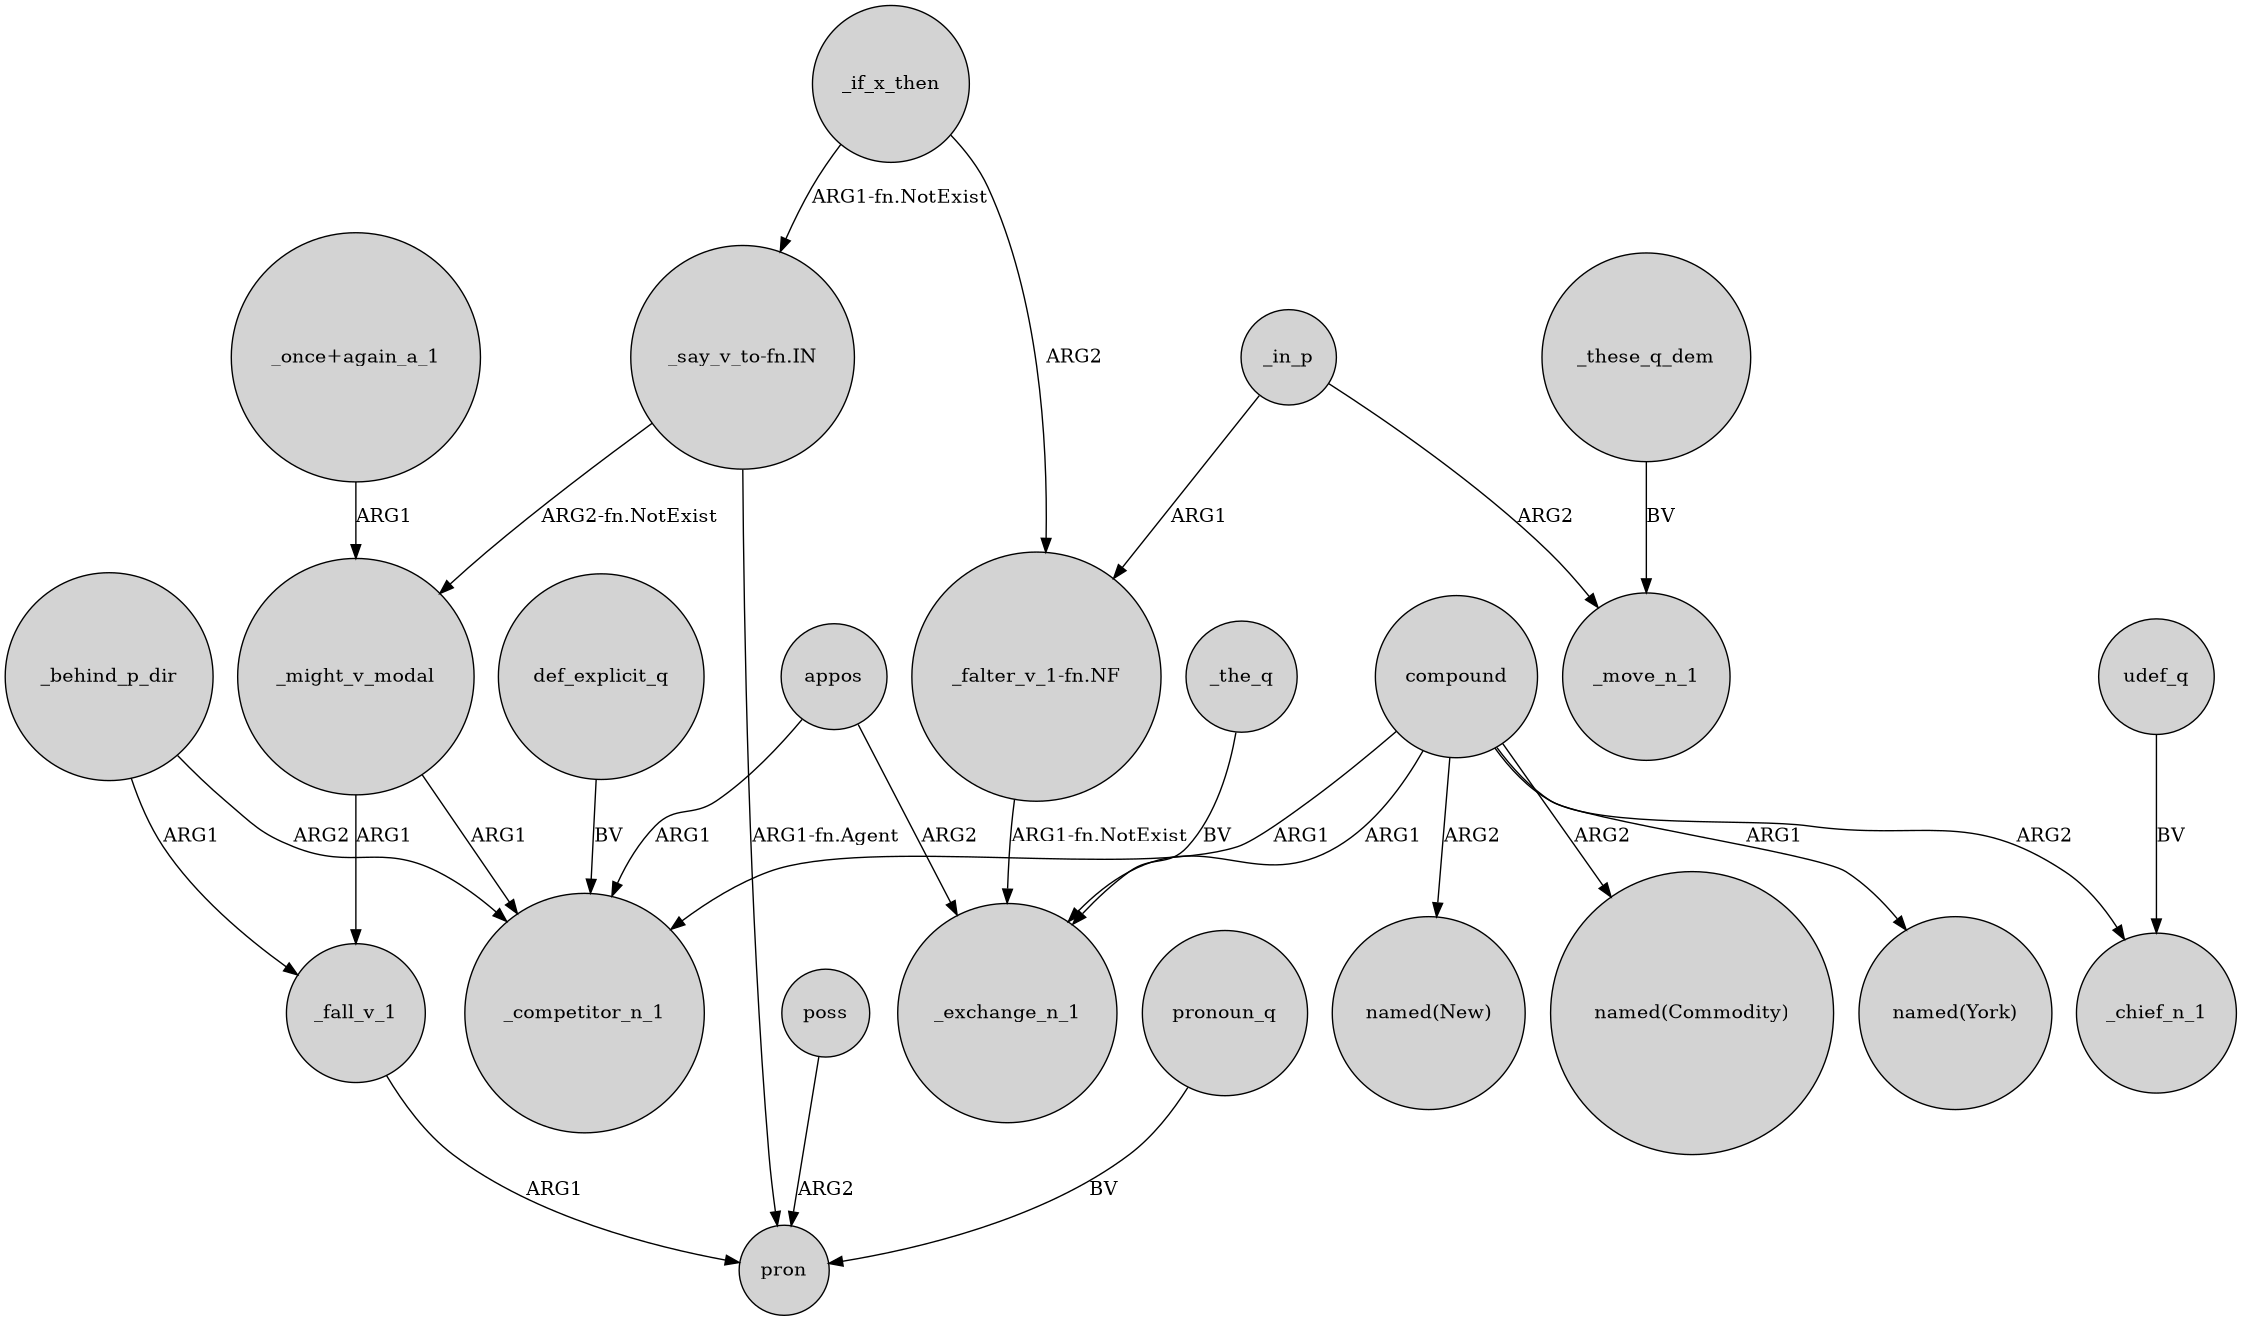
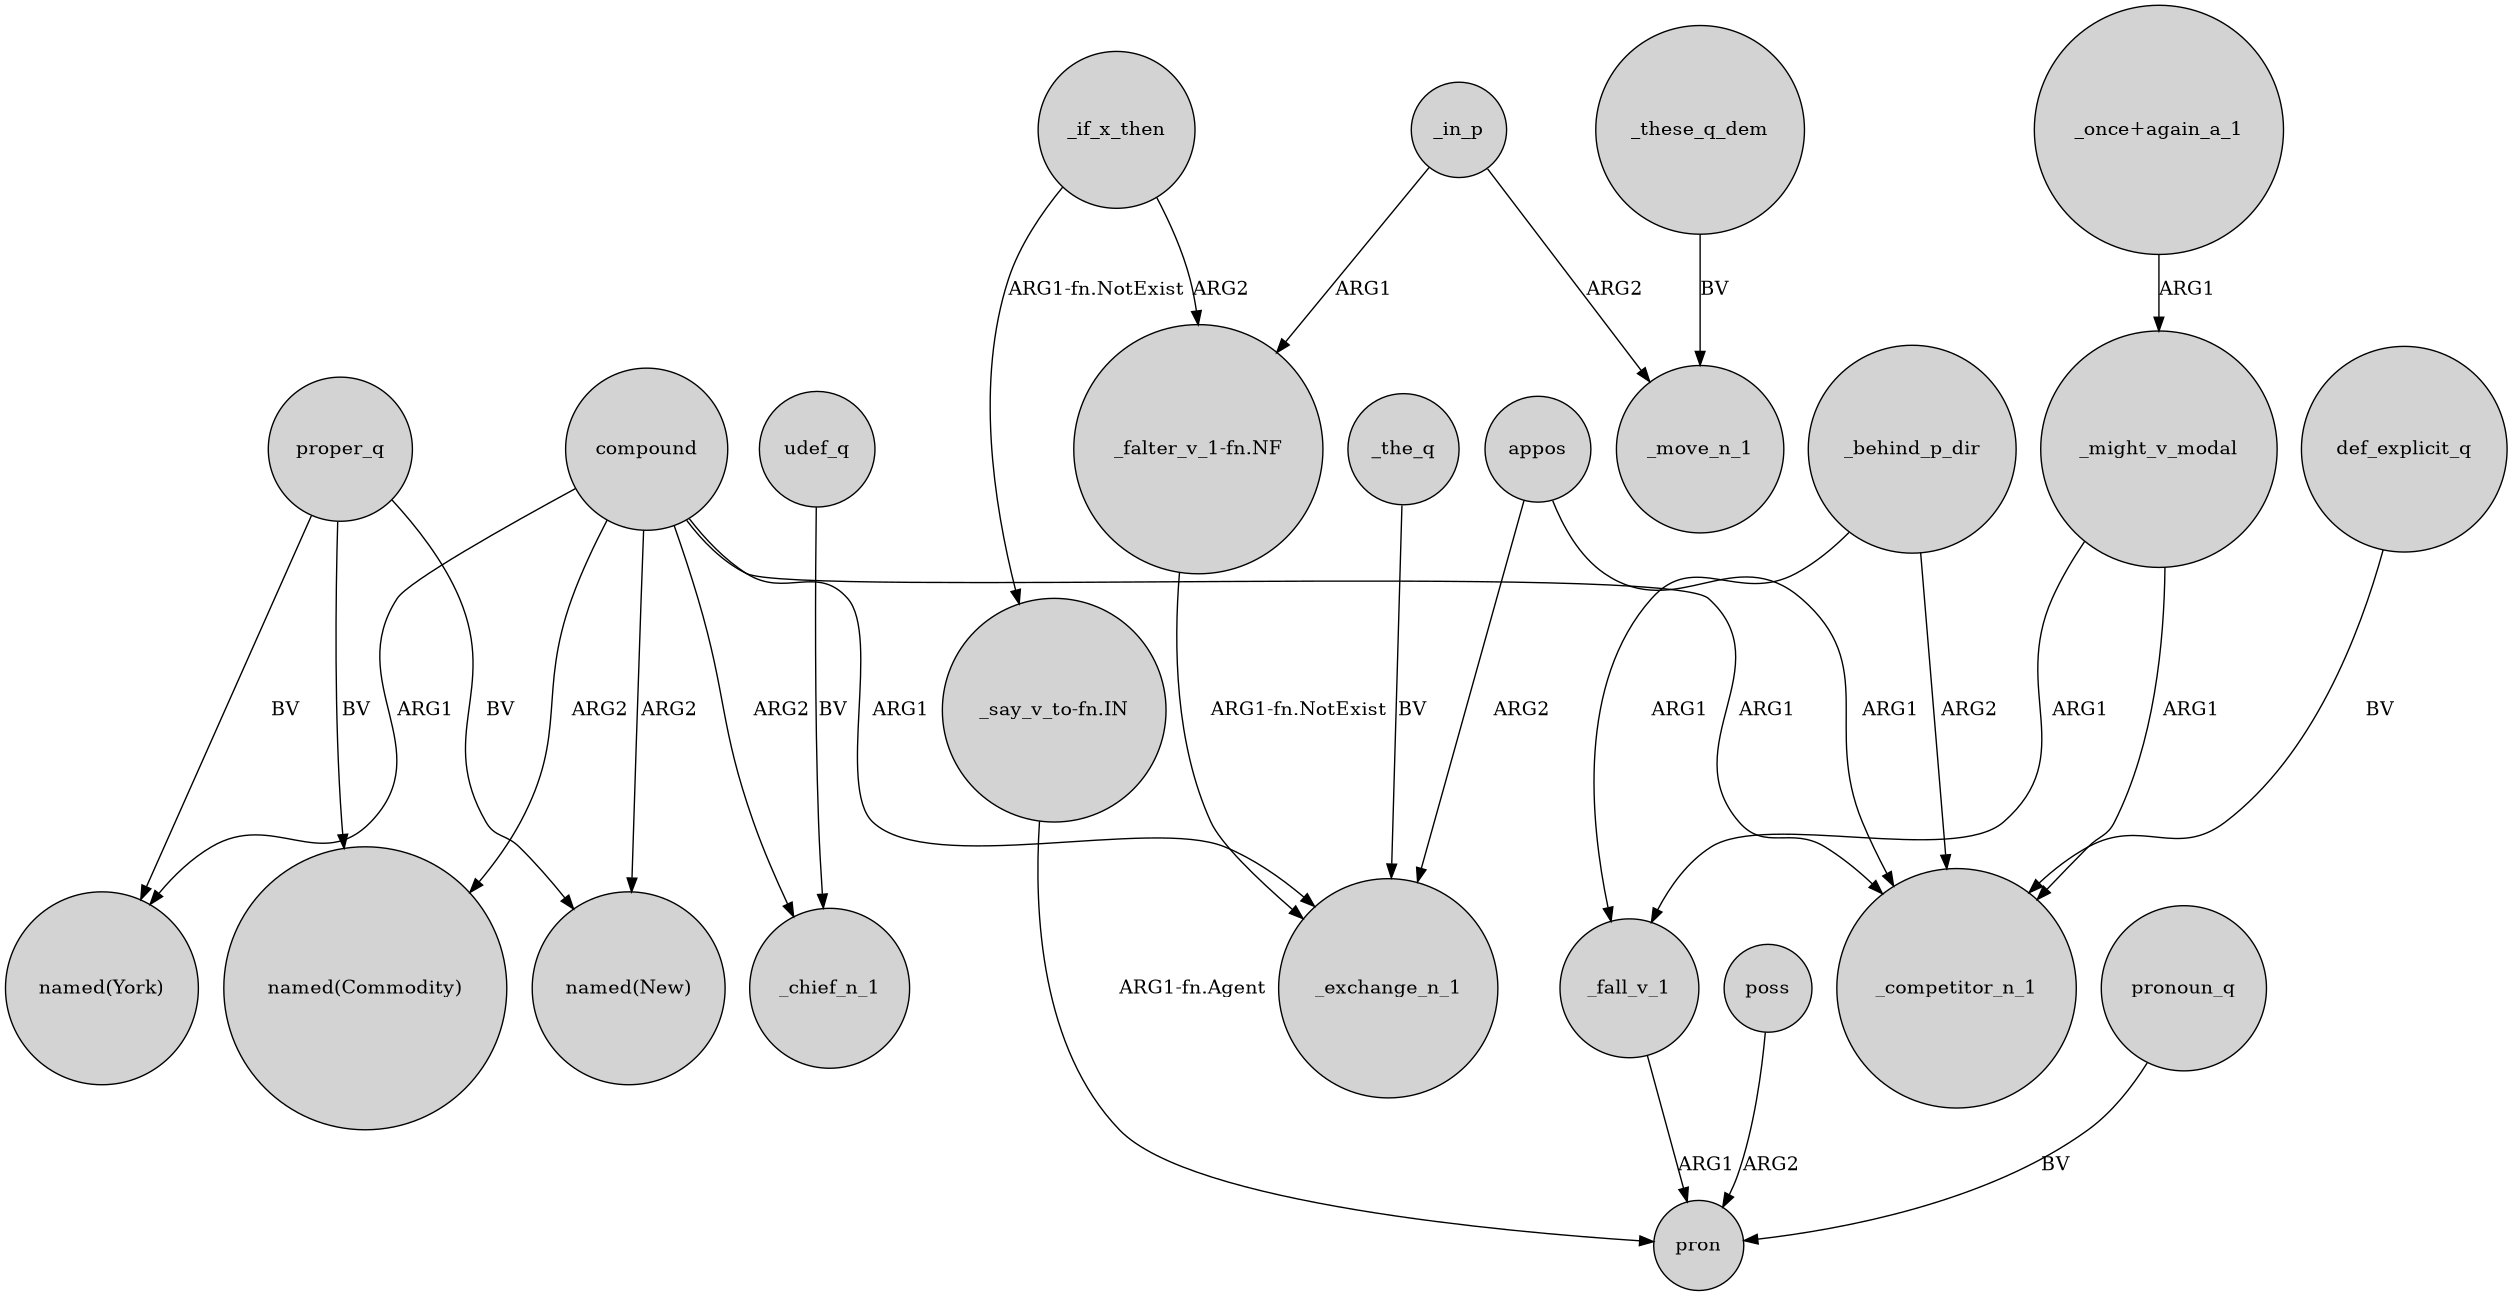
node "proper_q": added
edge "_say_v_to-fn.IN" -> "_might_v_modal": removed, label "ARG2-fn.NotExist"
